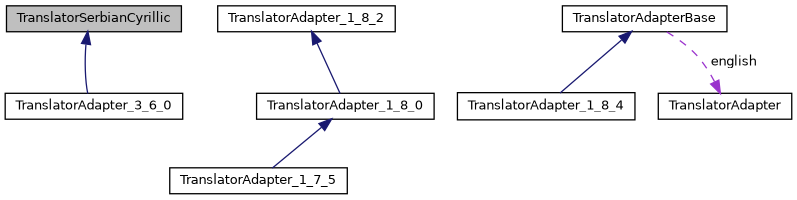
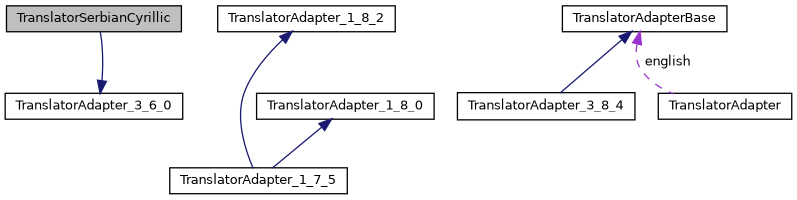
edge "TranslatorAdapterBase" -> "TranslatorAdapter": reversed
edge "TranslatorAdapter_1_8_0" -> "TranslatorAdapter_1_8_2": now "TranslatorAdapter_1_7_5" -> "TranslatorAdapter_1_8_2"
edge "TranslatorAdapter_3_6_0" -> "TranslatorSerbianCyrillic": reversed
node "TranslatorAdapter_1_8_4": label "TranslatorAdapter_1_8_4" -> "TranslatorAdapter_3_8_4"
